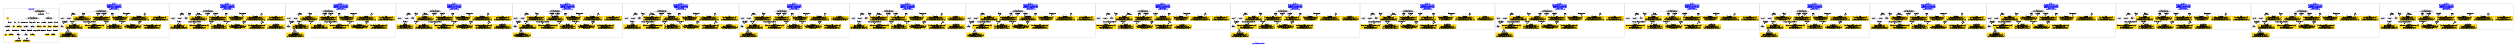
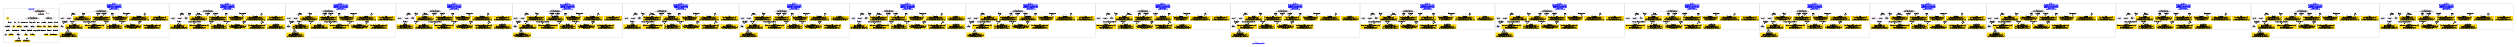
node "type": fillcolor gold -> lightgray
node "Place2": fillcolor lightgray -> gold
node "deathYear": label "deathYear" -> "nameOfThePerson"
